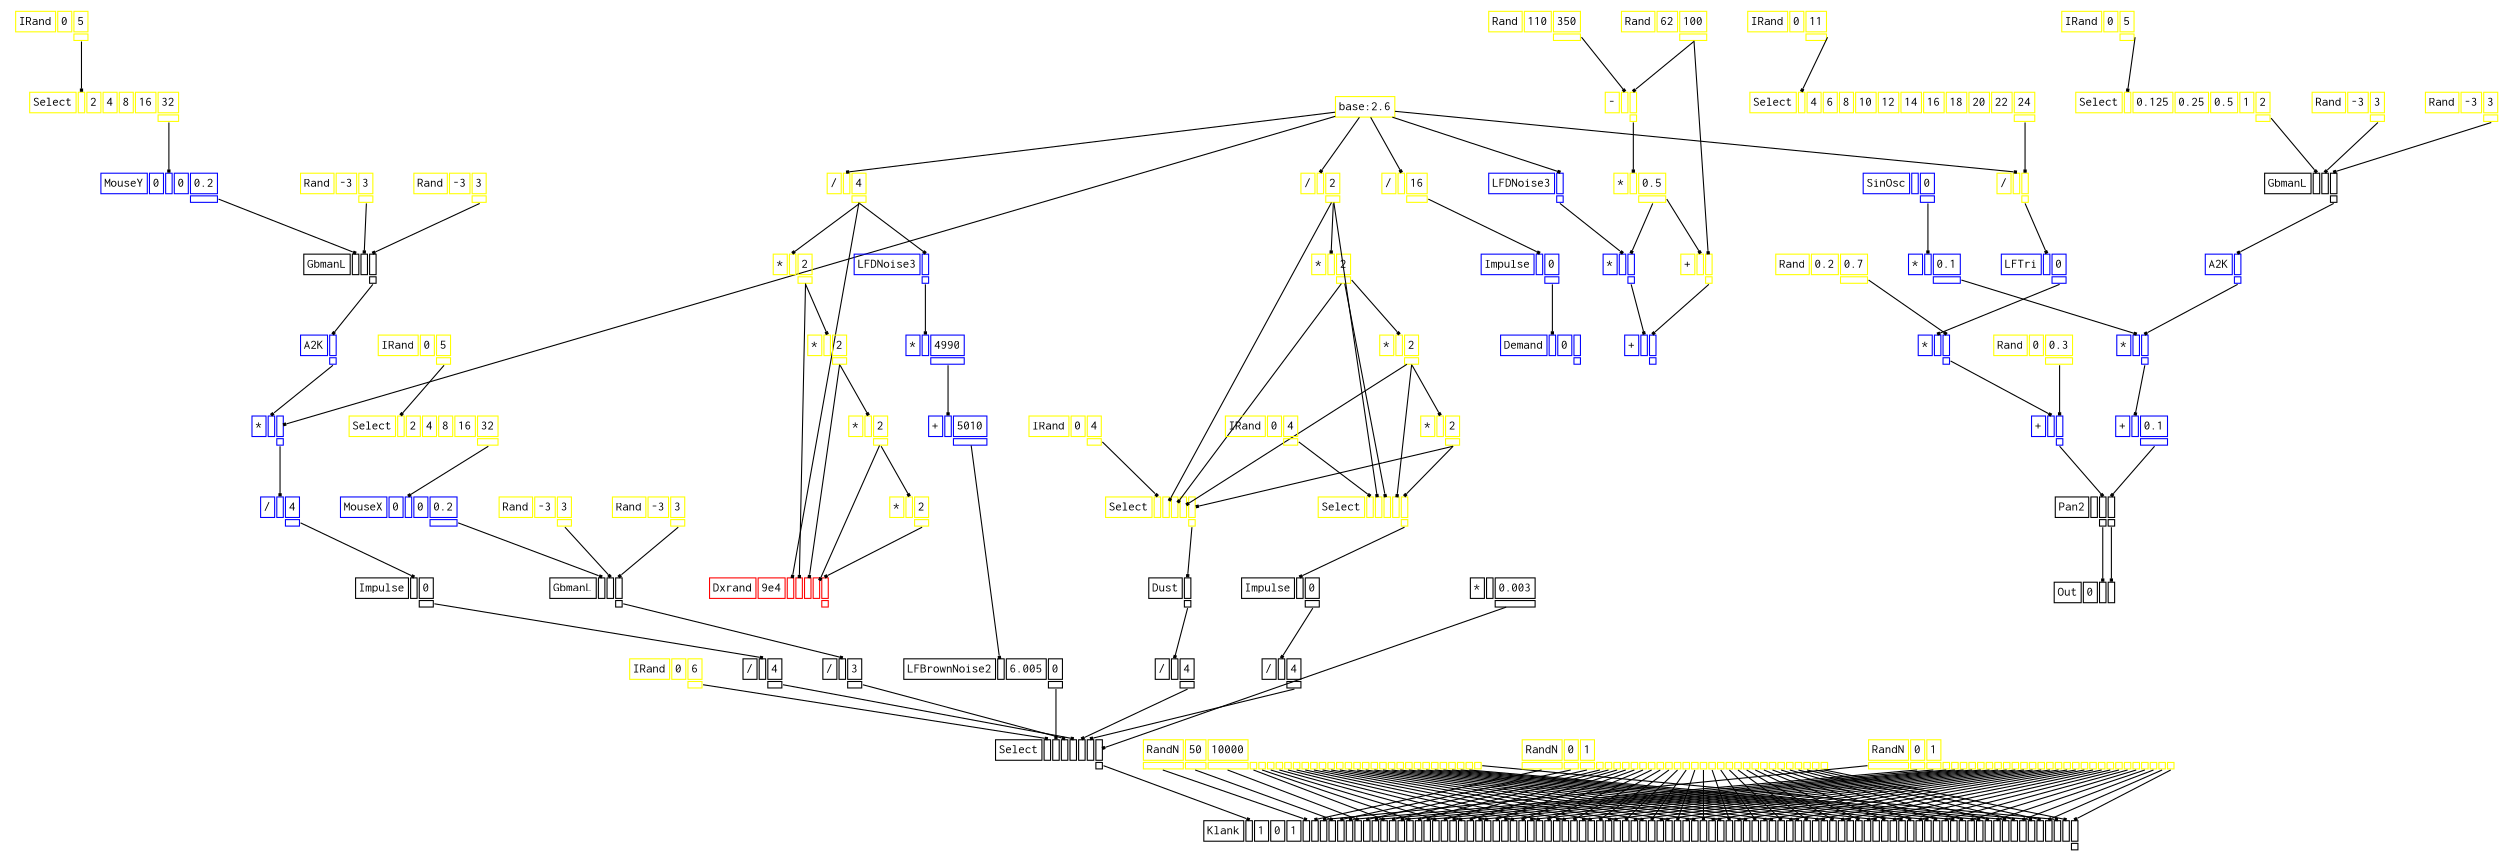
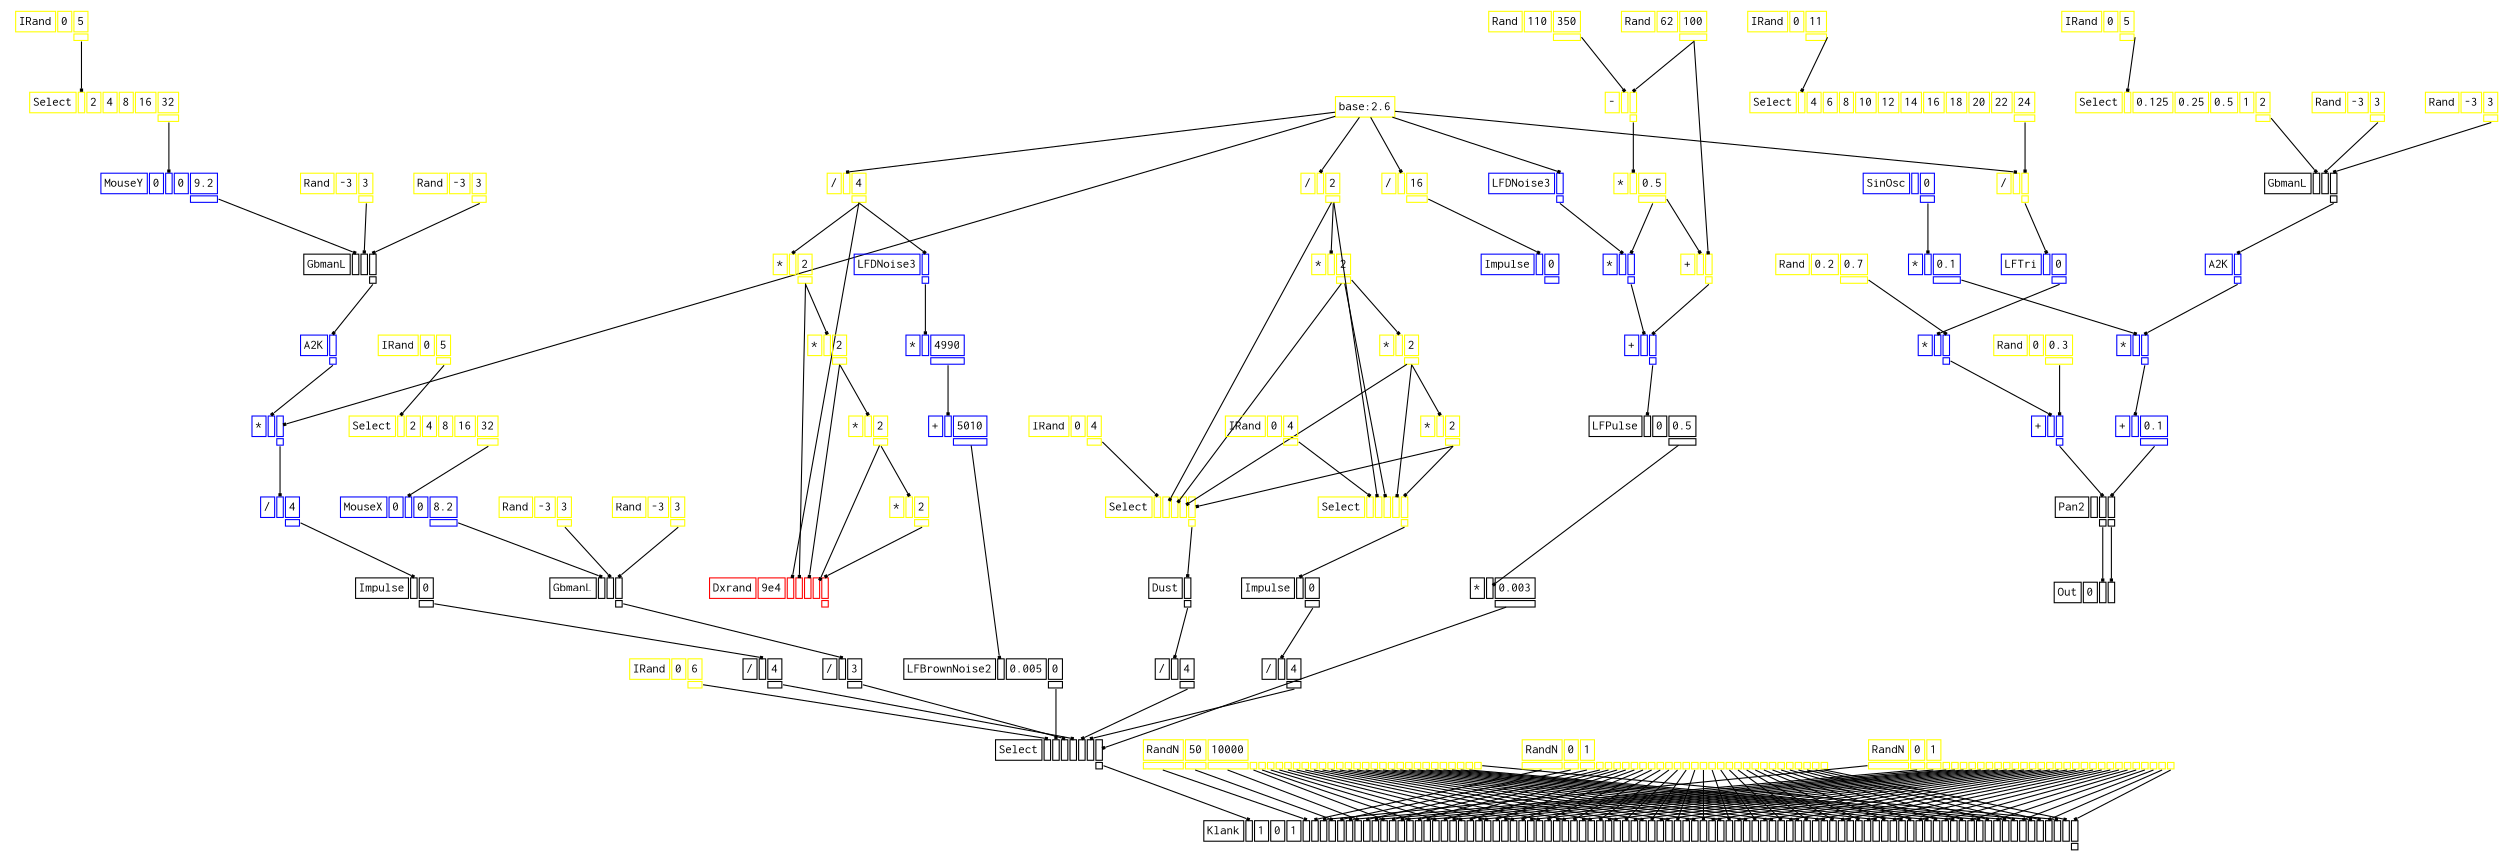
node "MouseY": text "0.2" -> "9.2"
node "Demand": removed
node "LFPulse": added
node "MouseX": text "0.2" -> "8.2"
node "LFBrownNoise2": text "6.005" -> "0.005"
